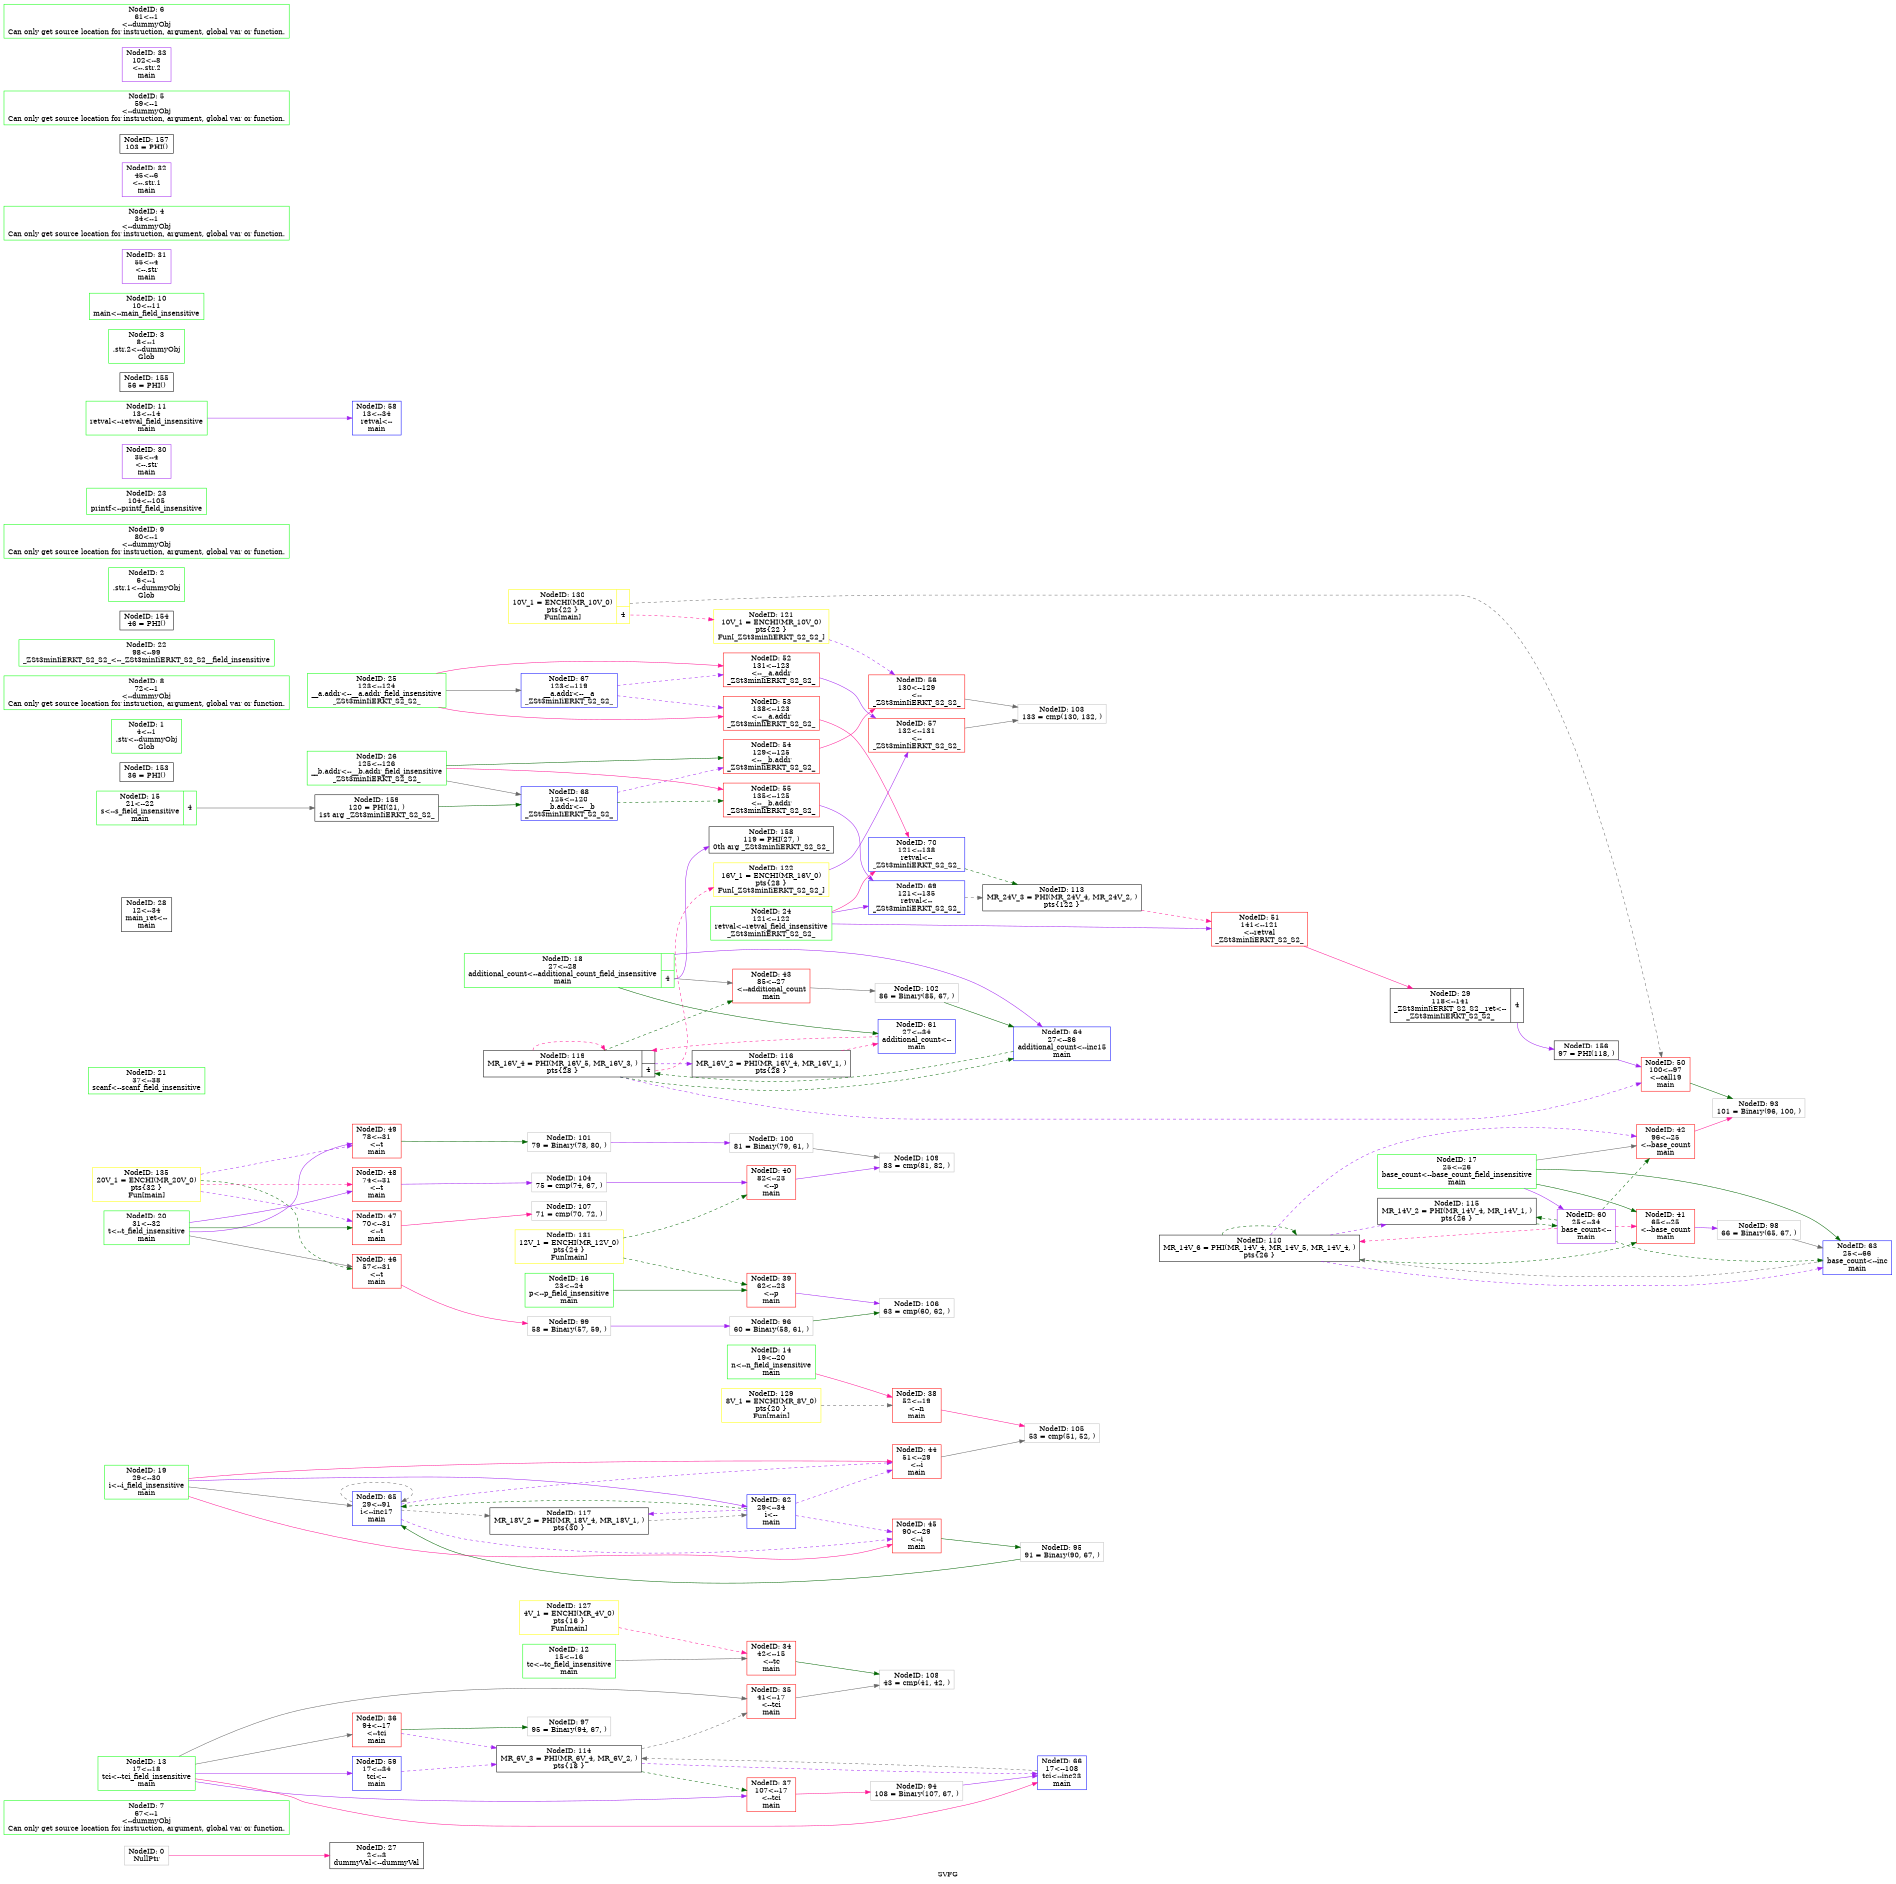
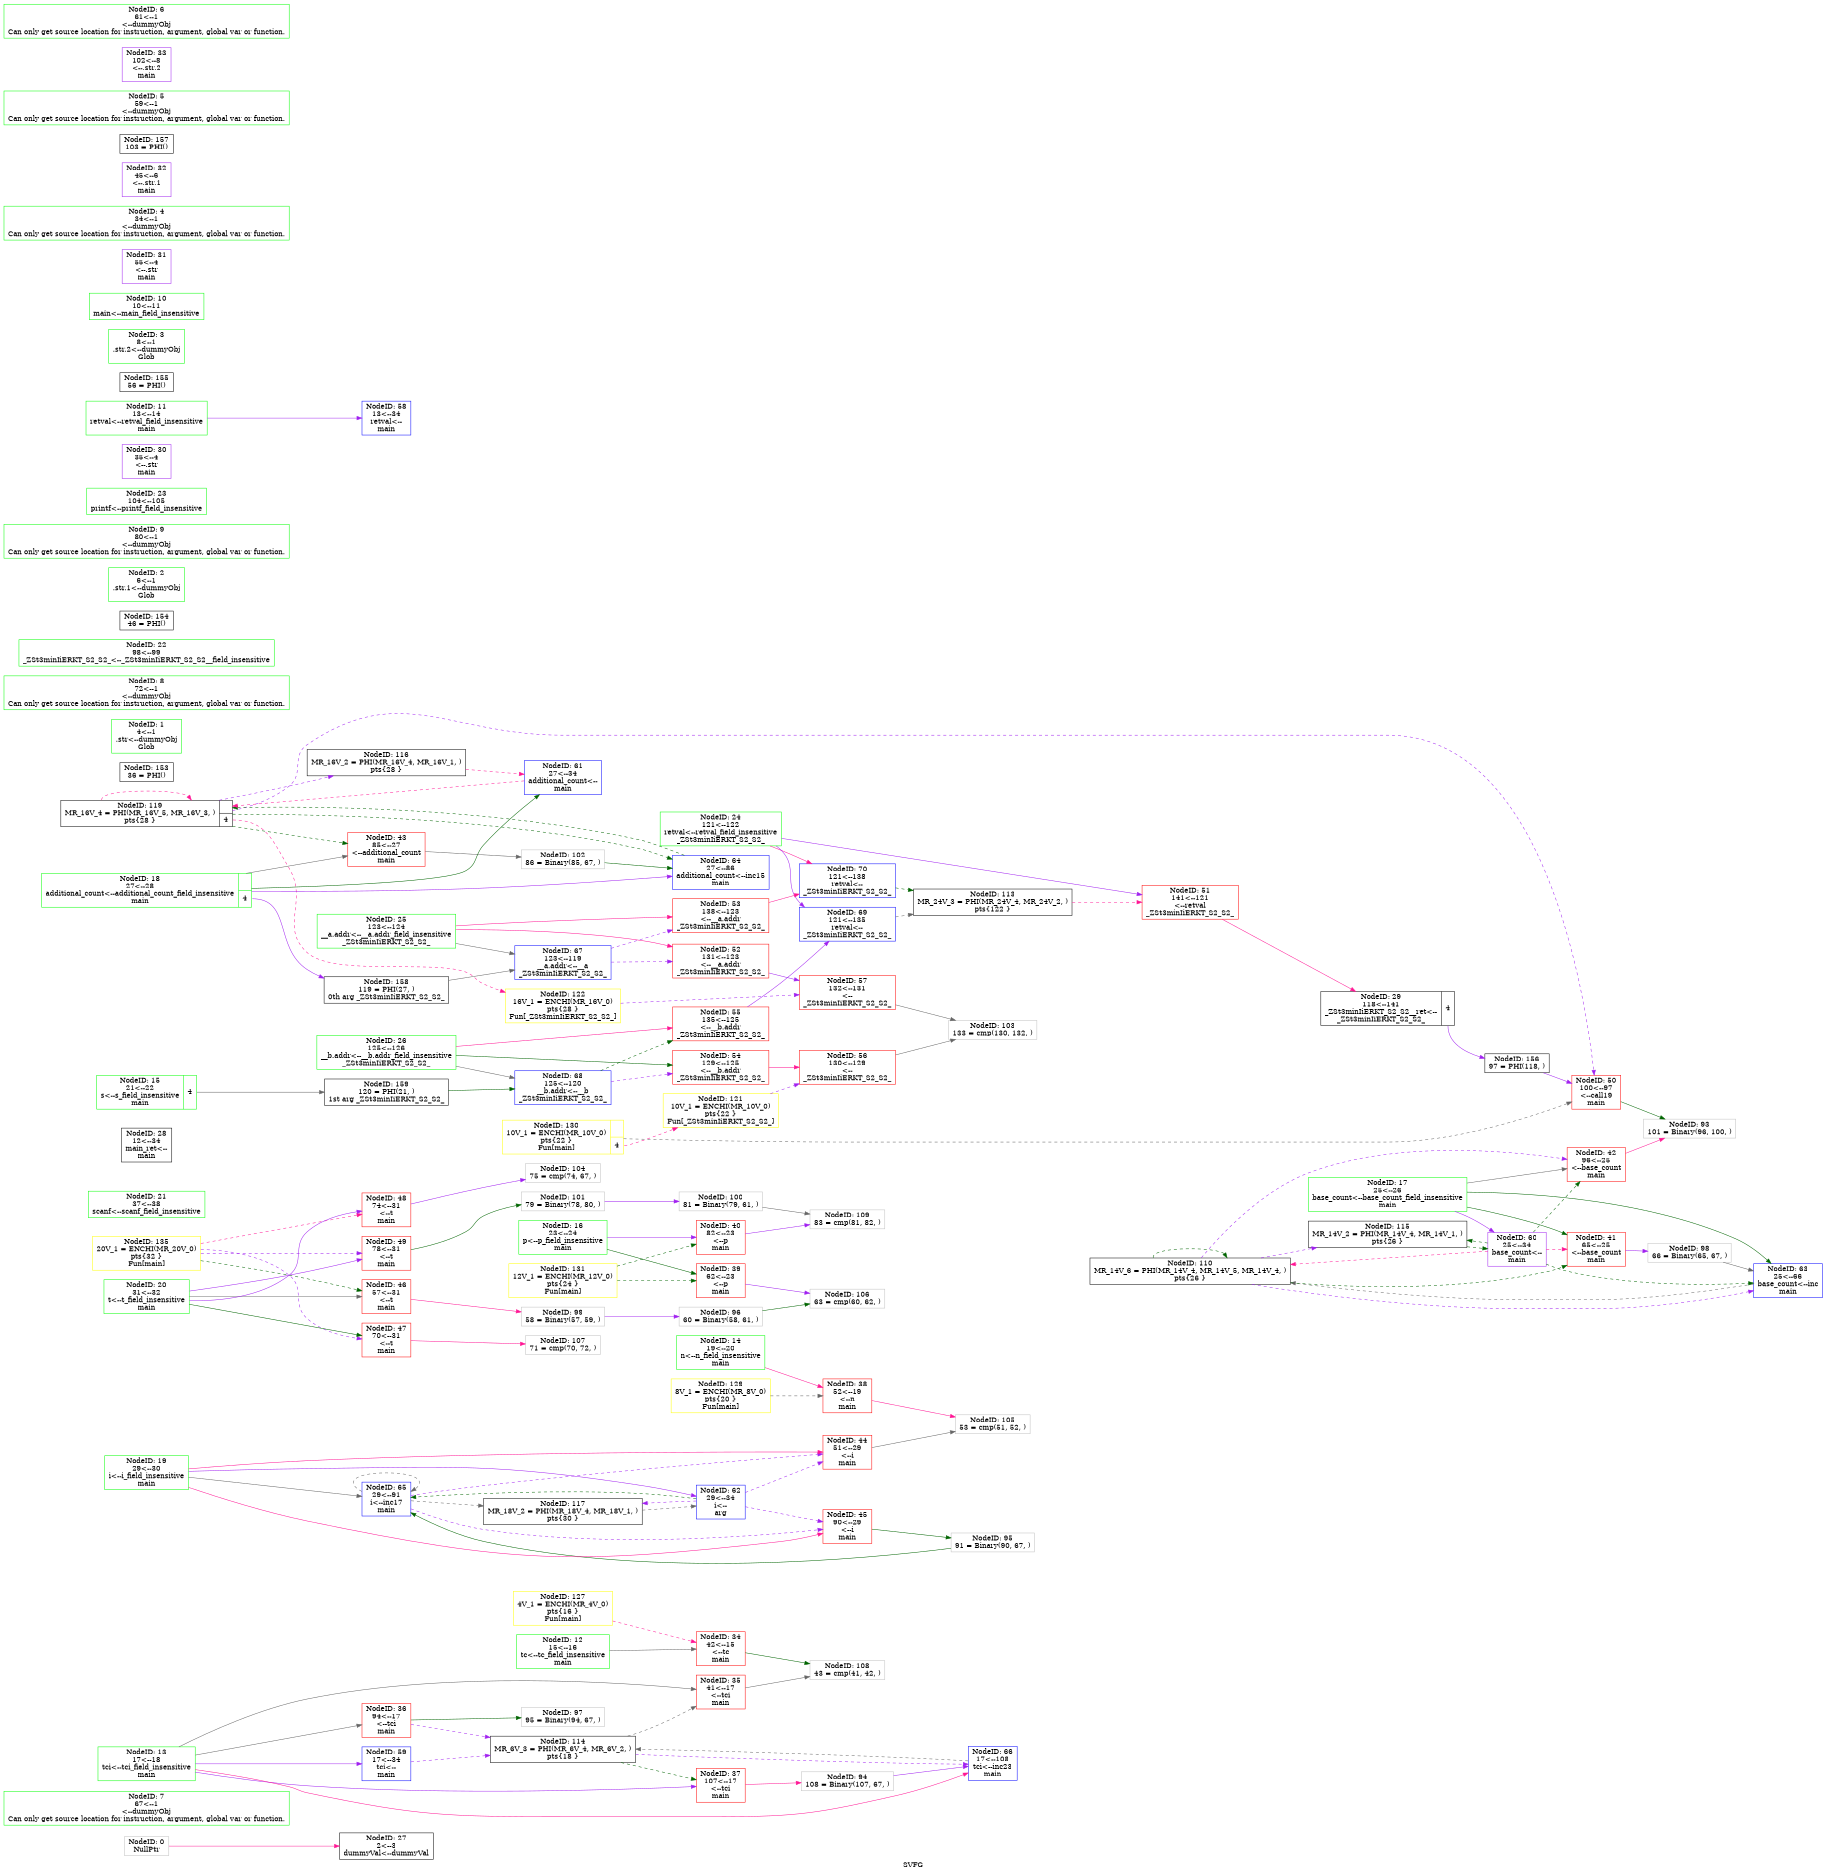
edge "NodeID: 122" -> "NodeID: 57": style solid -> dashed
edge "NodeID: 158" -> "NodeID: 67": added
edge "NodeID: 104" -> "NodeID: 40": now "NodeID: 16" -> "NodeID: 40"
node "NodeID: 62": text "main" -> "arg"
